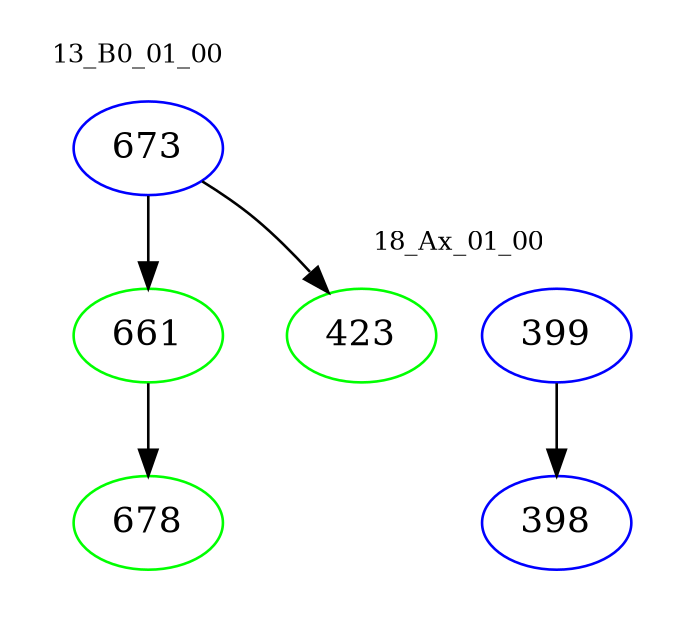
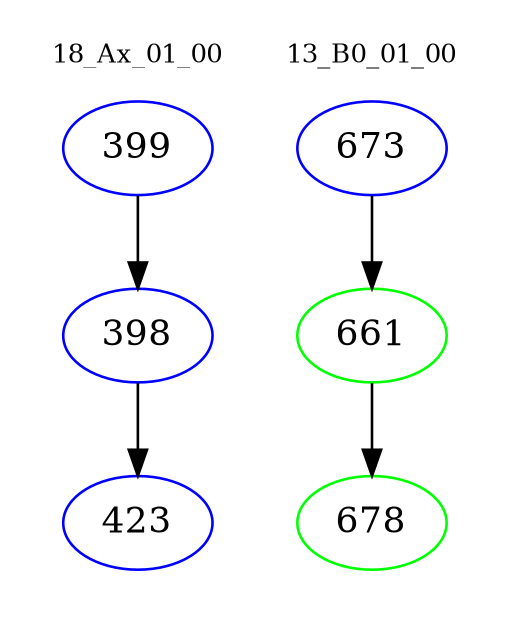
edge "673" -> "423": now "398" -> "423"
node "423": color green -> blue
